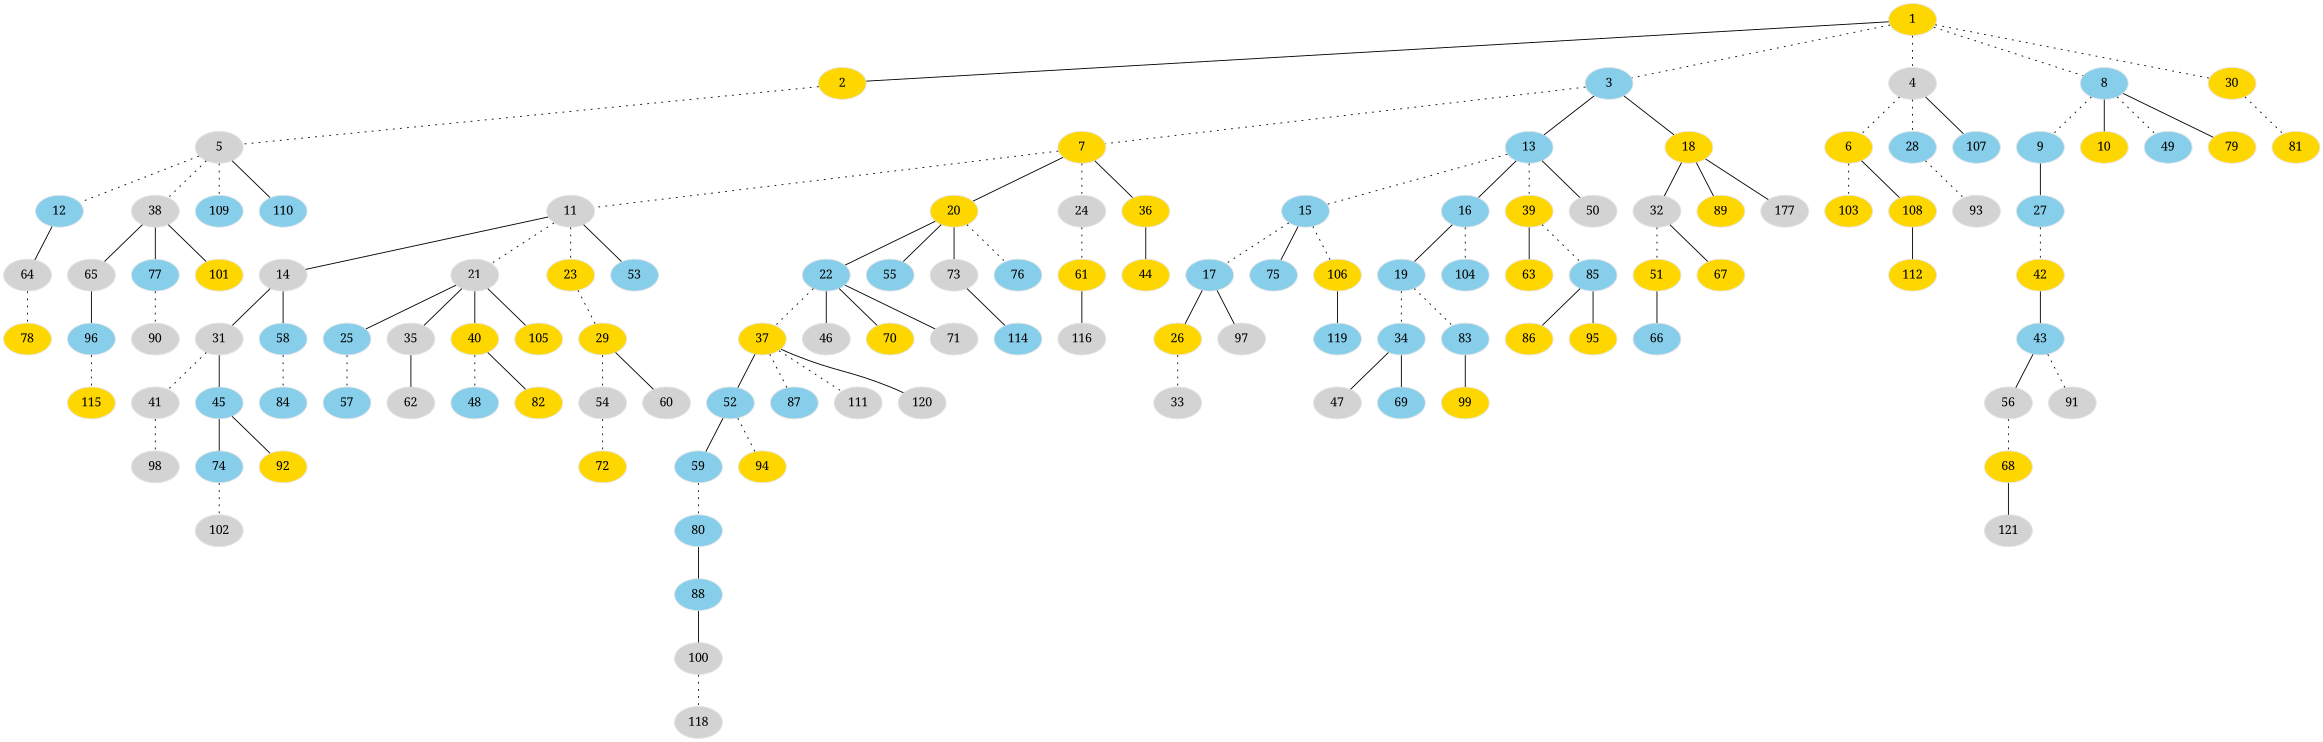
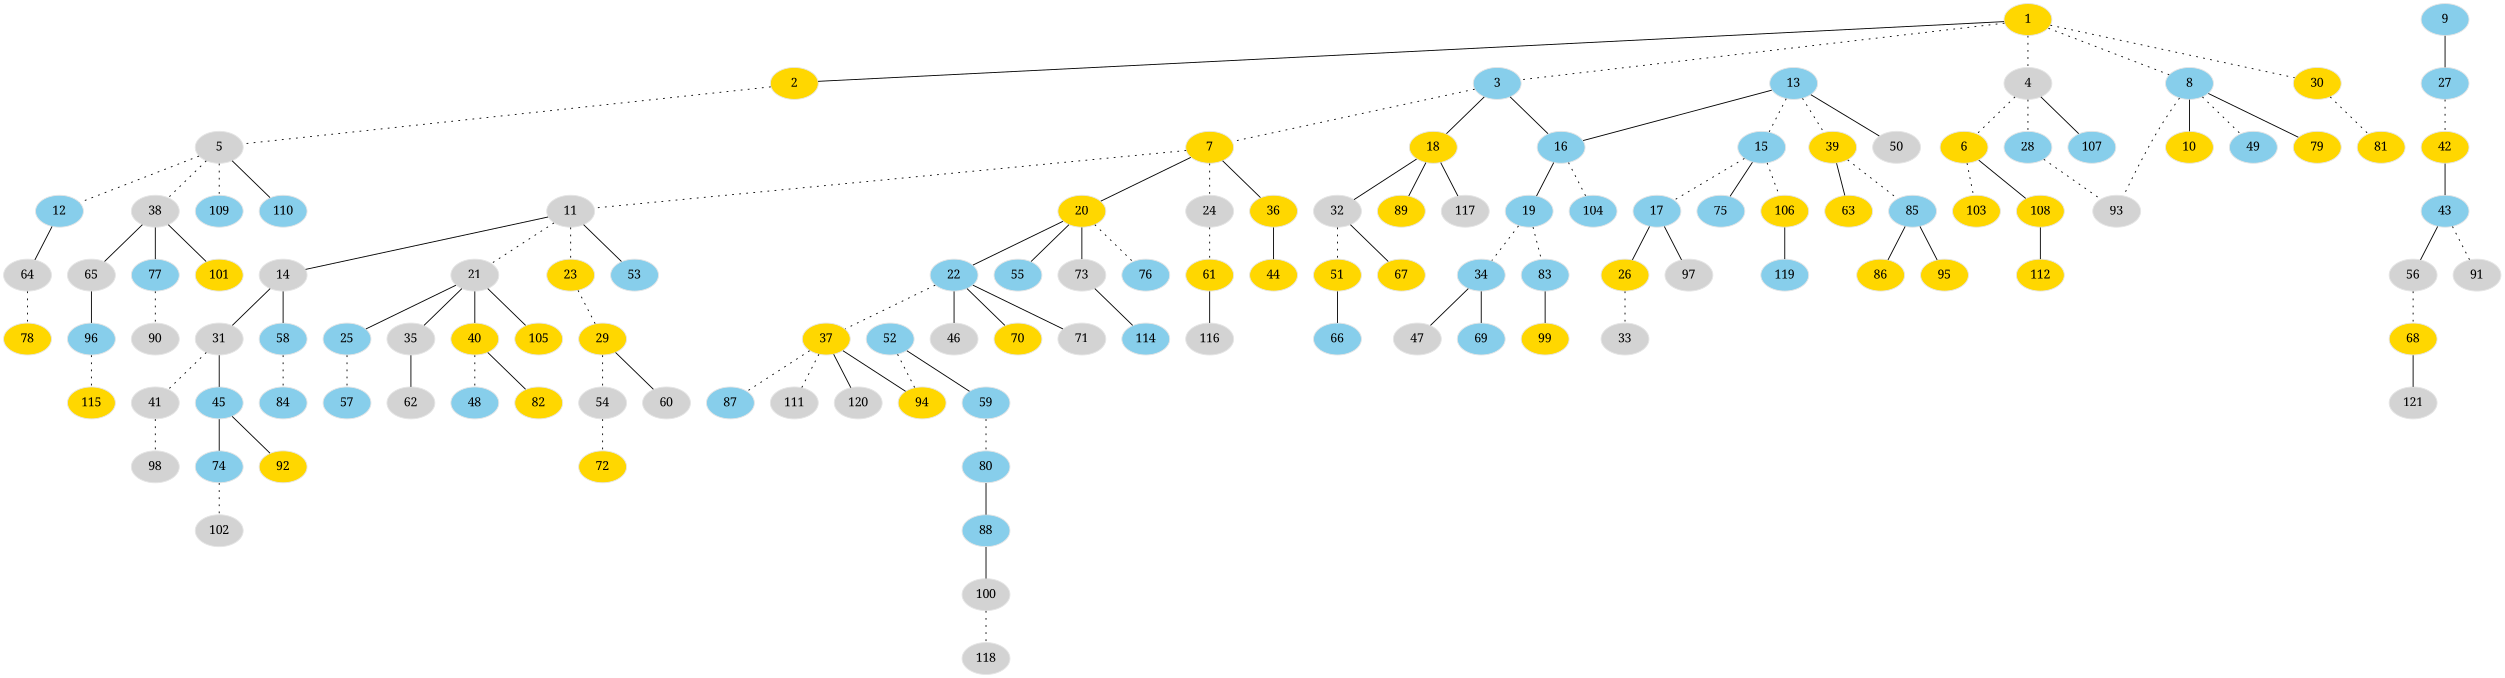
edge "3" -- "13": now "3" -- "16"
edge "8" -- "9": now "8" -- "93"
node "177": label "177" -> "117"
edge "37" -- "52": now "37" -- "94"
